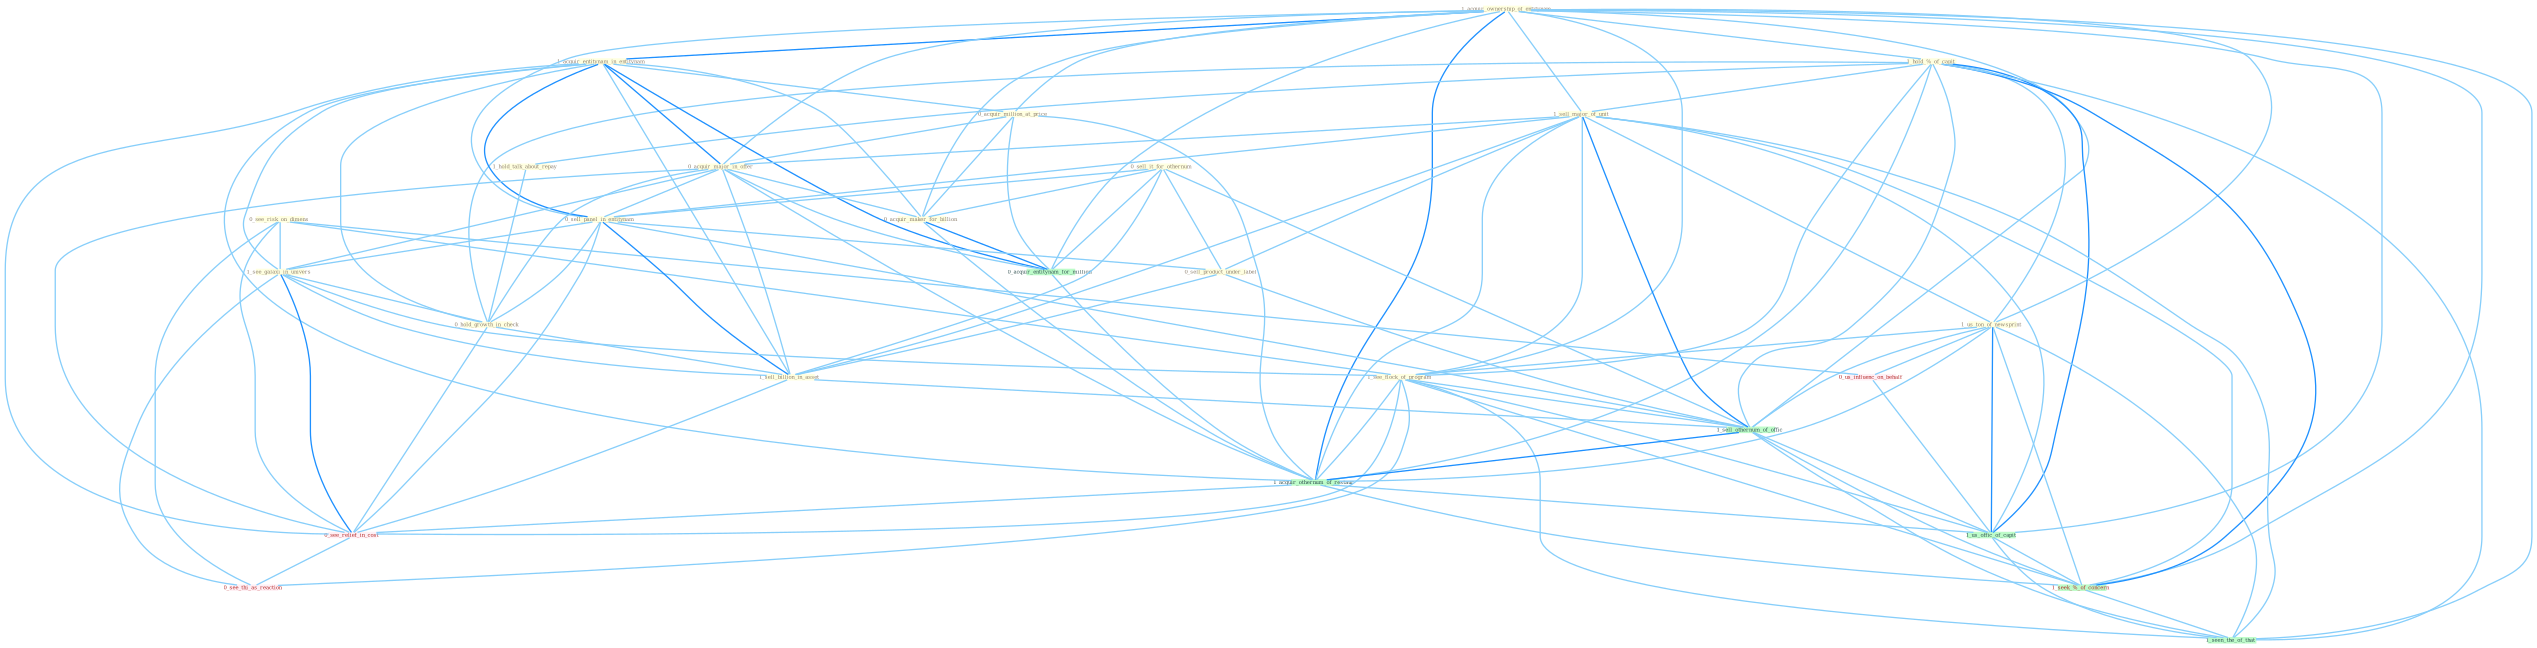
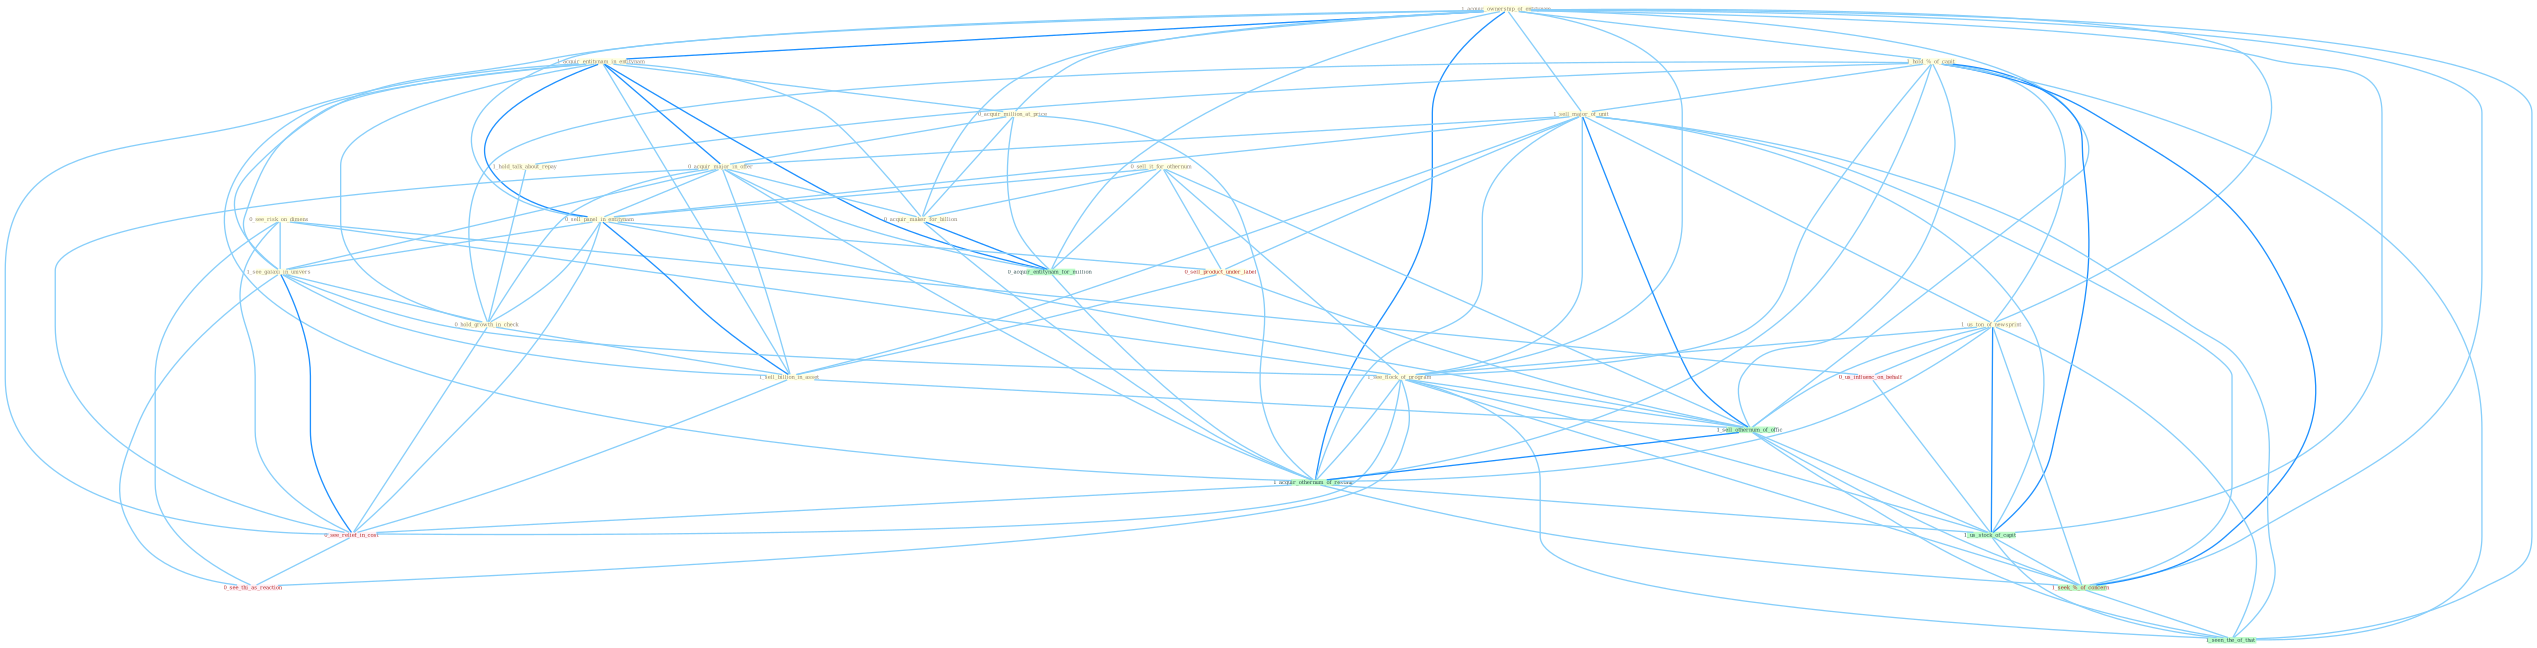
edge "1_acquir_ownership_of_entitynam" -- "0_acquir_major_in_offer": now "1_acquir_ownership_of_entitynam" -- "1_see_galaxi_in_univers"
node "0_sell_product_under_label": fontcolor #8b7d6b -> #b22222
edge "0_sell_it_for_othernum" -- "1_sell_billion_in_asset": now "0_sell_it_for_othernum" -- "1_see_flock_of_program"
node "1_us_offic_of_capit": label "1_us_offic_of_capit" -> "1_us_stock_of_capit"
